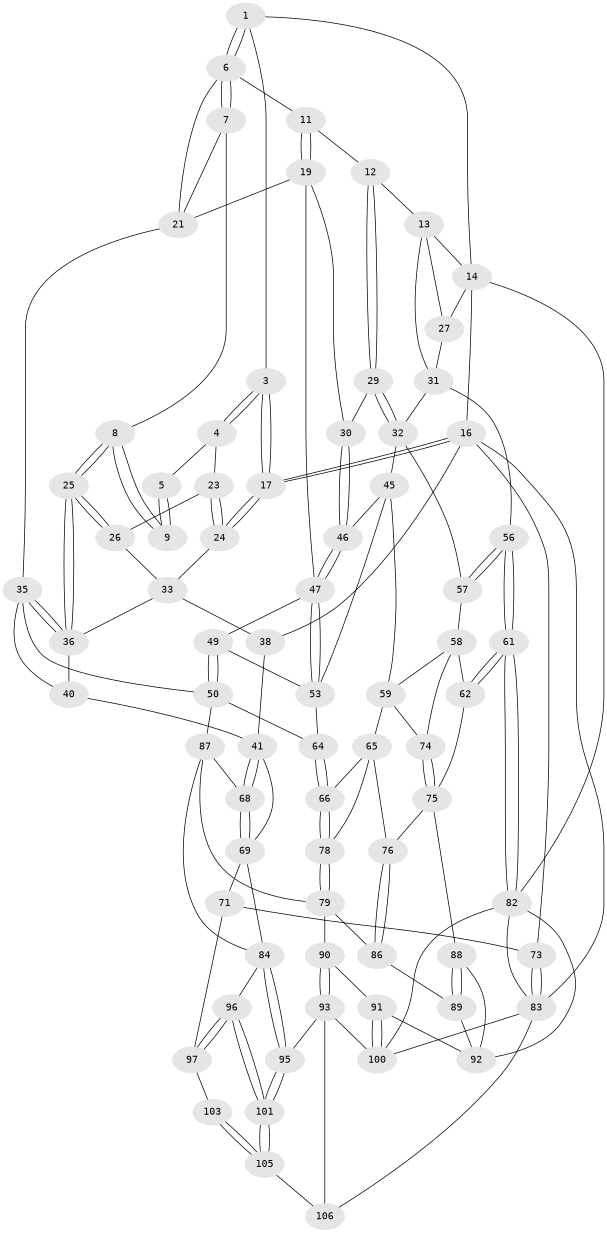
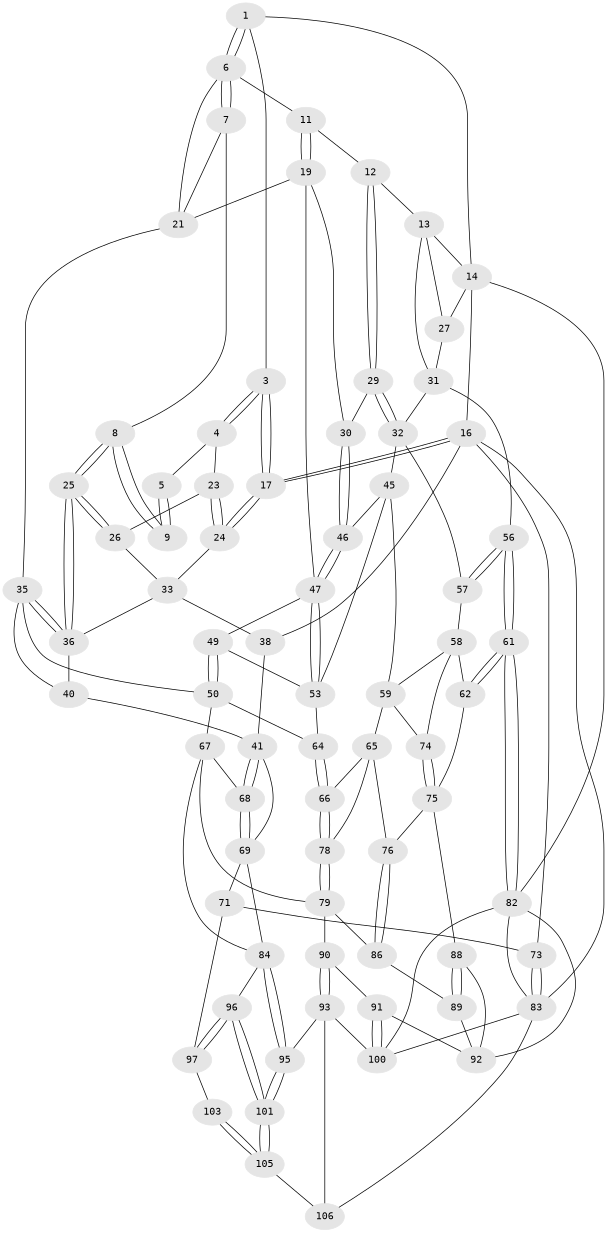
node "87": label "87" -> "67"
